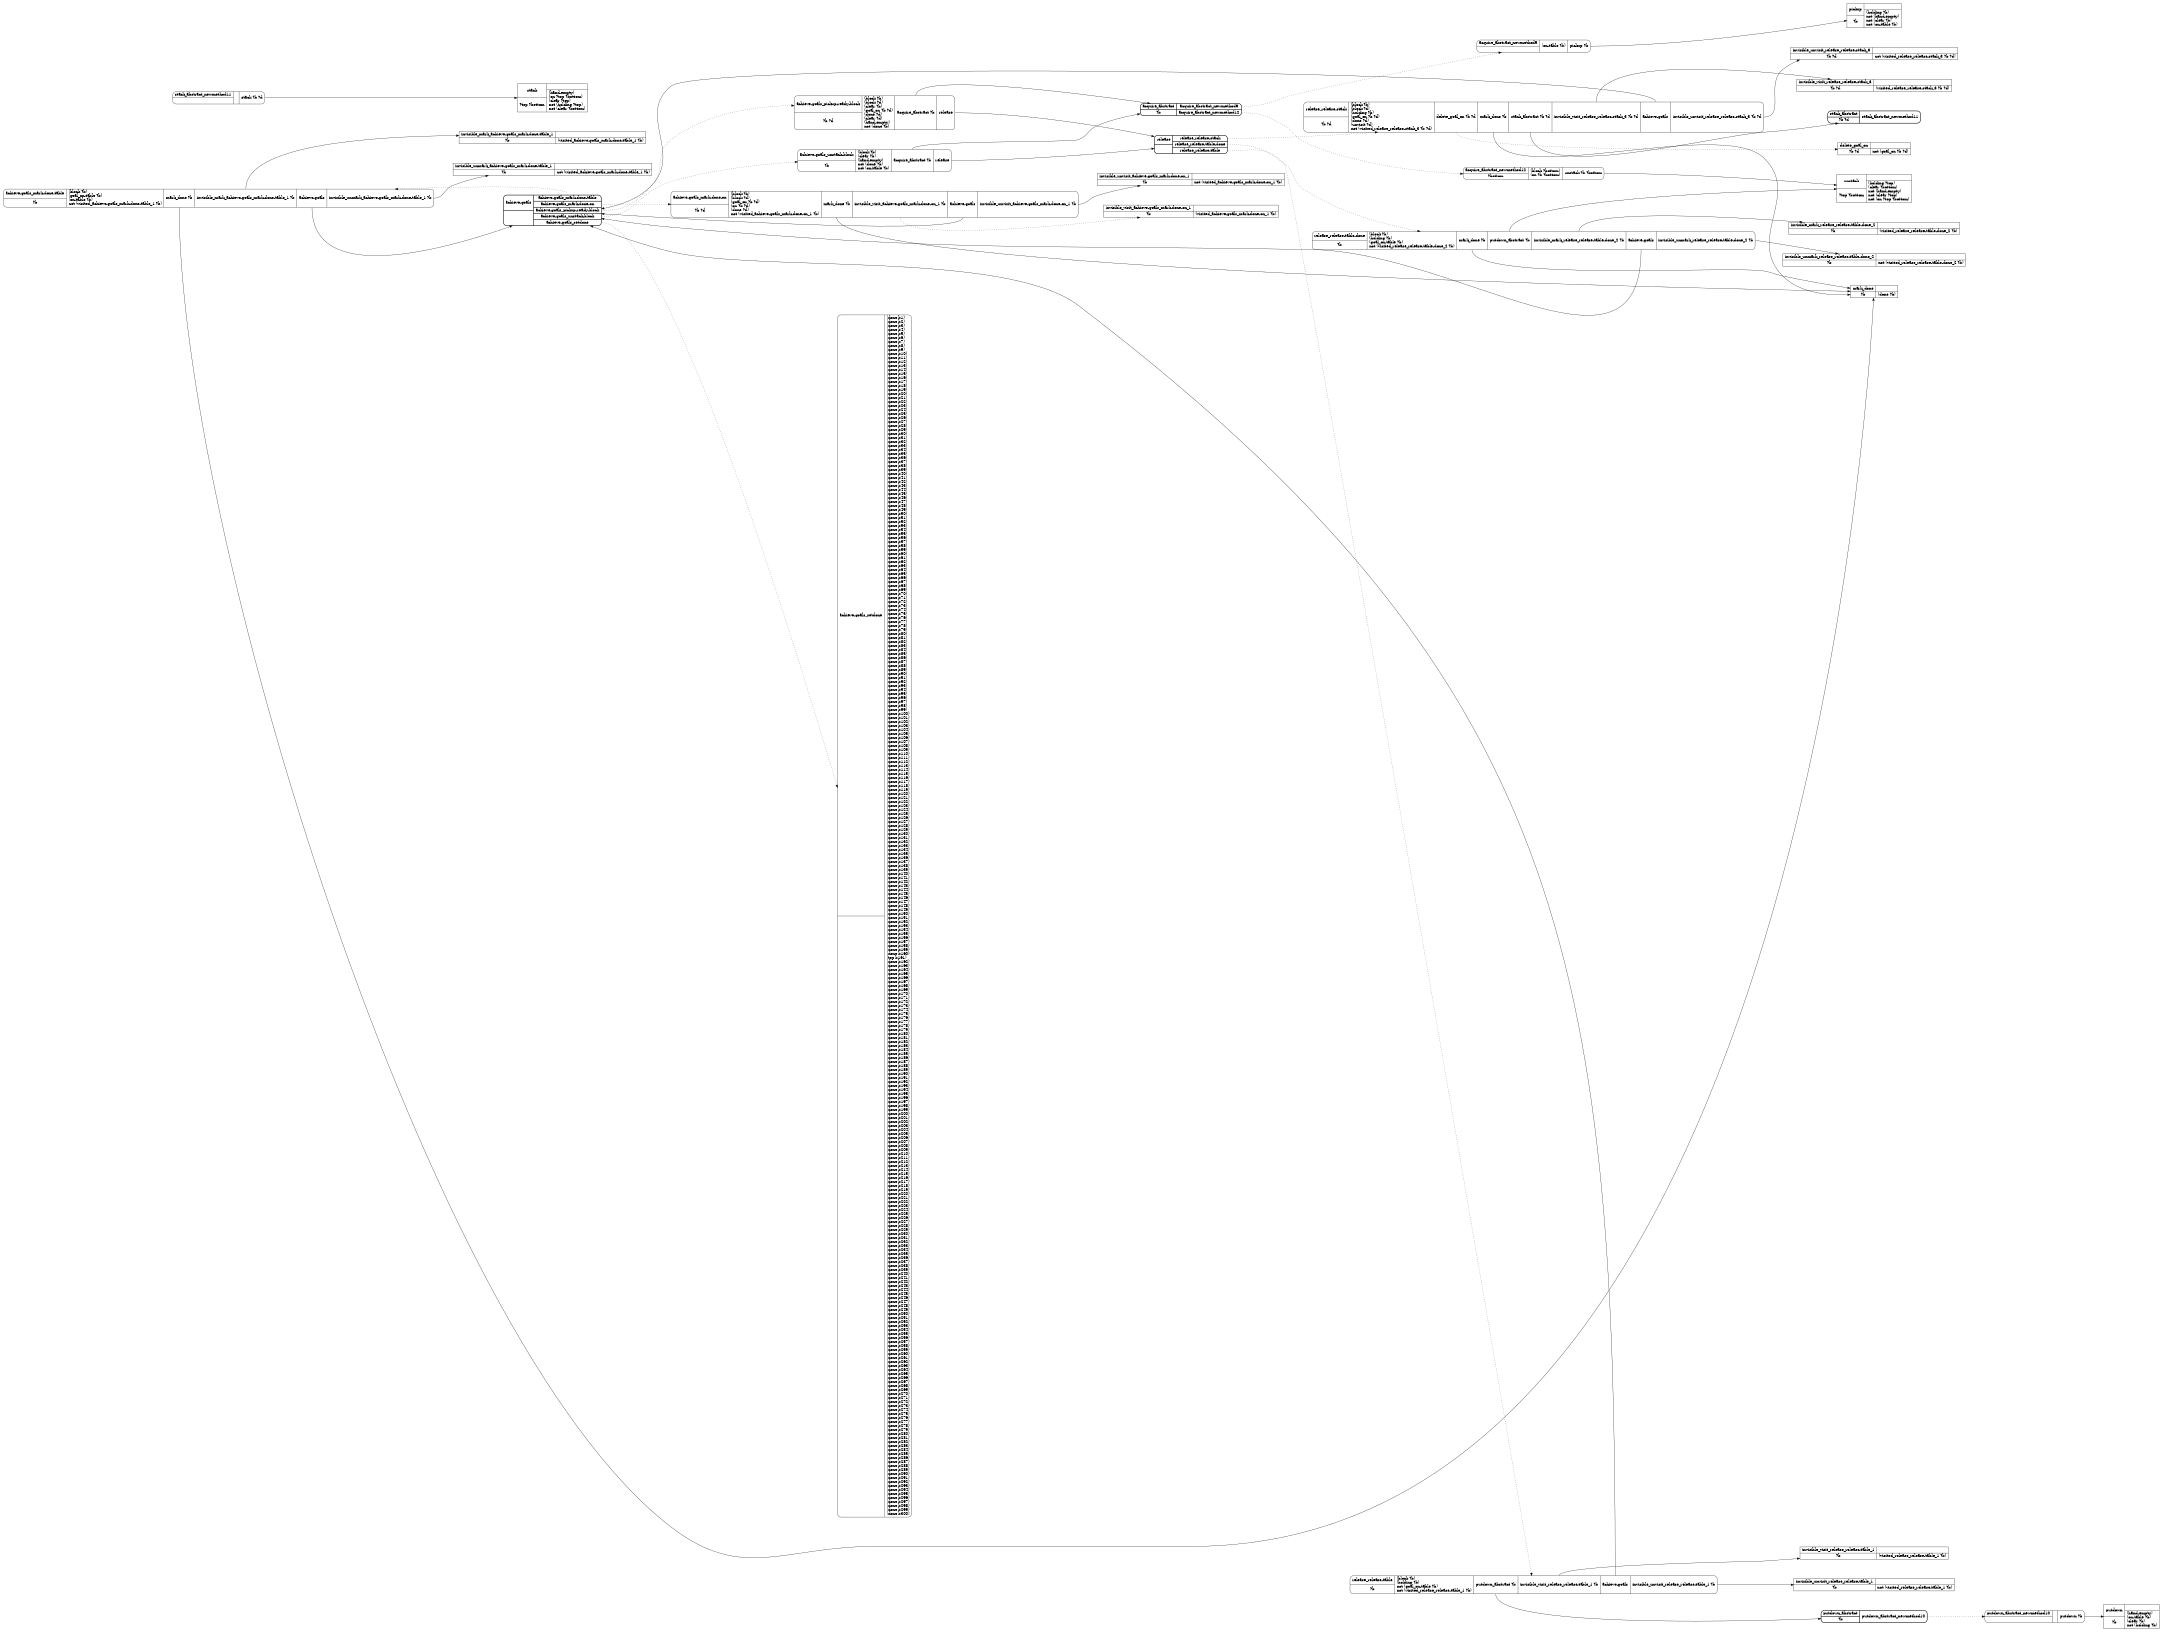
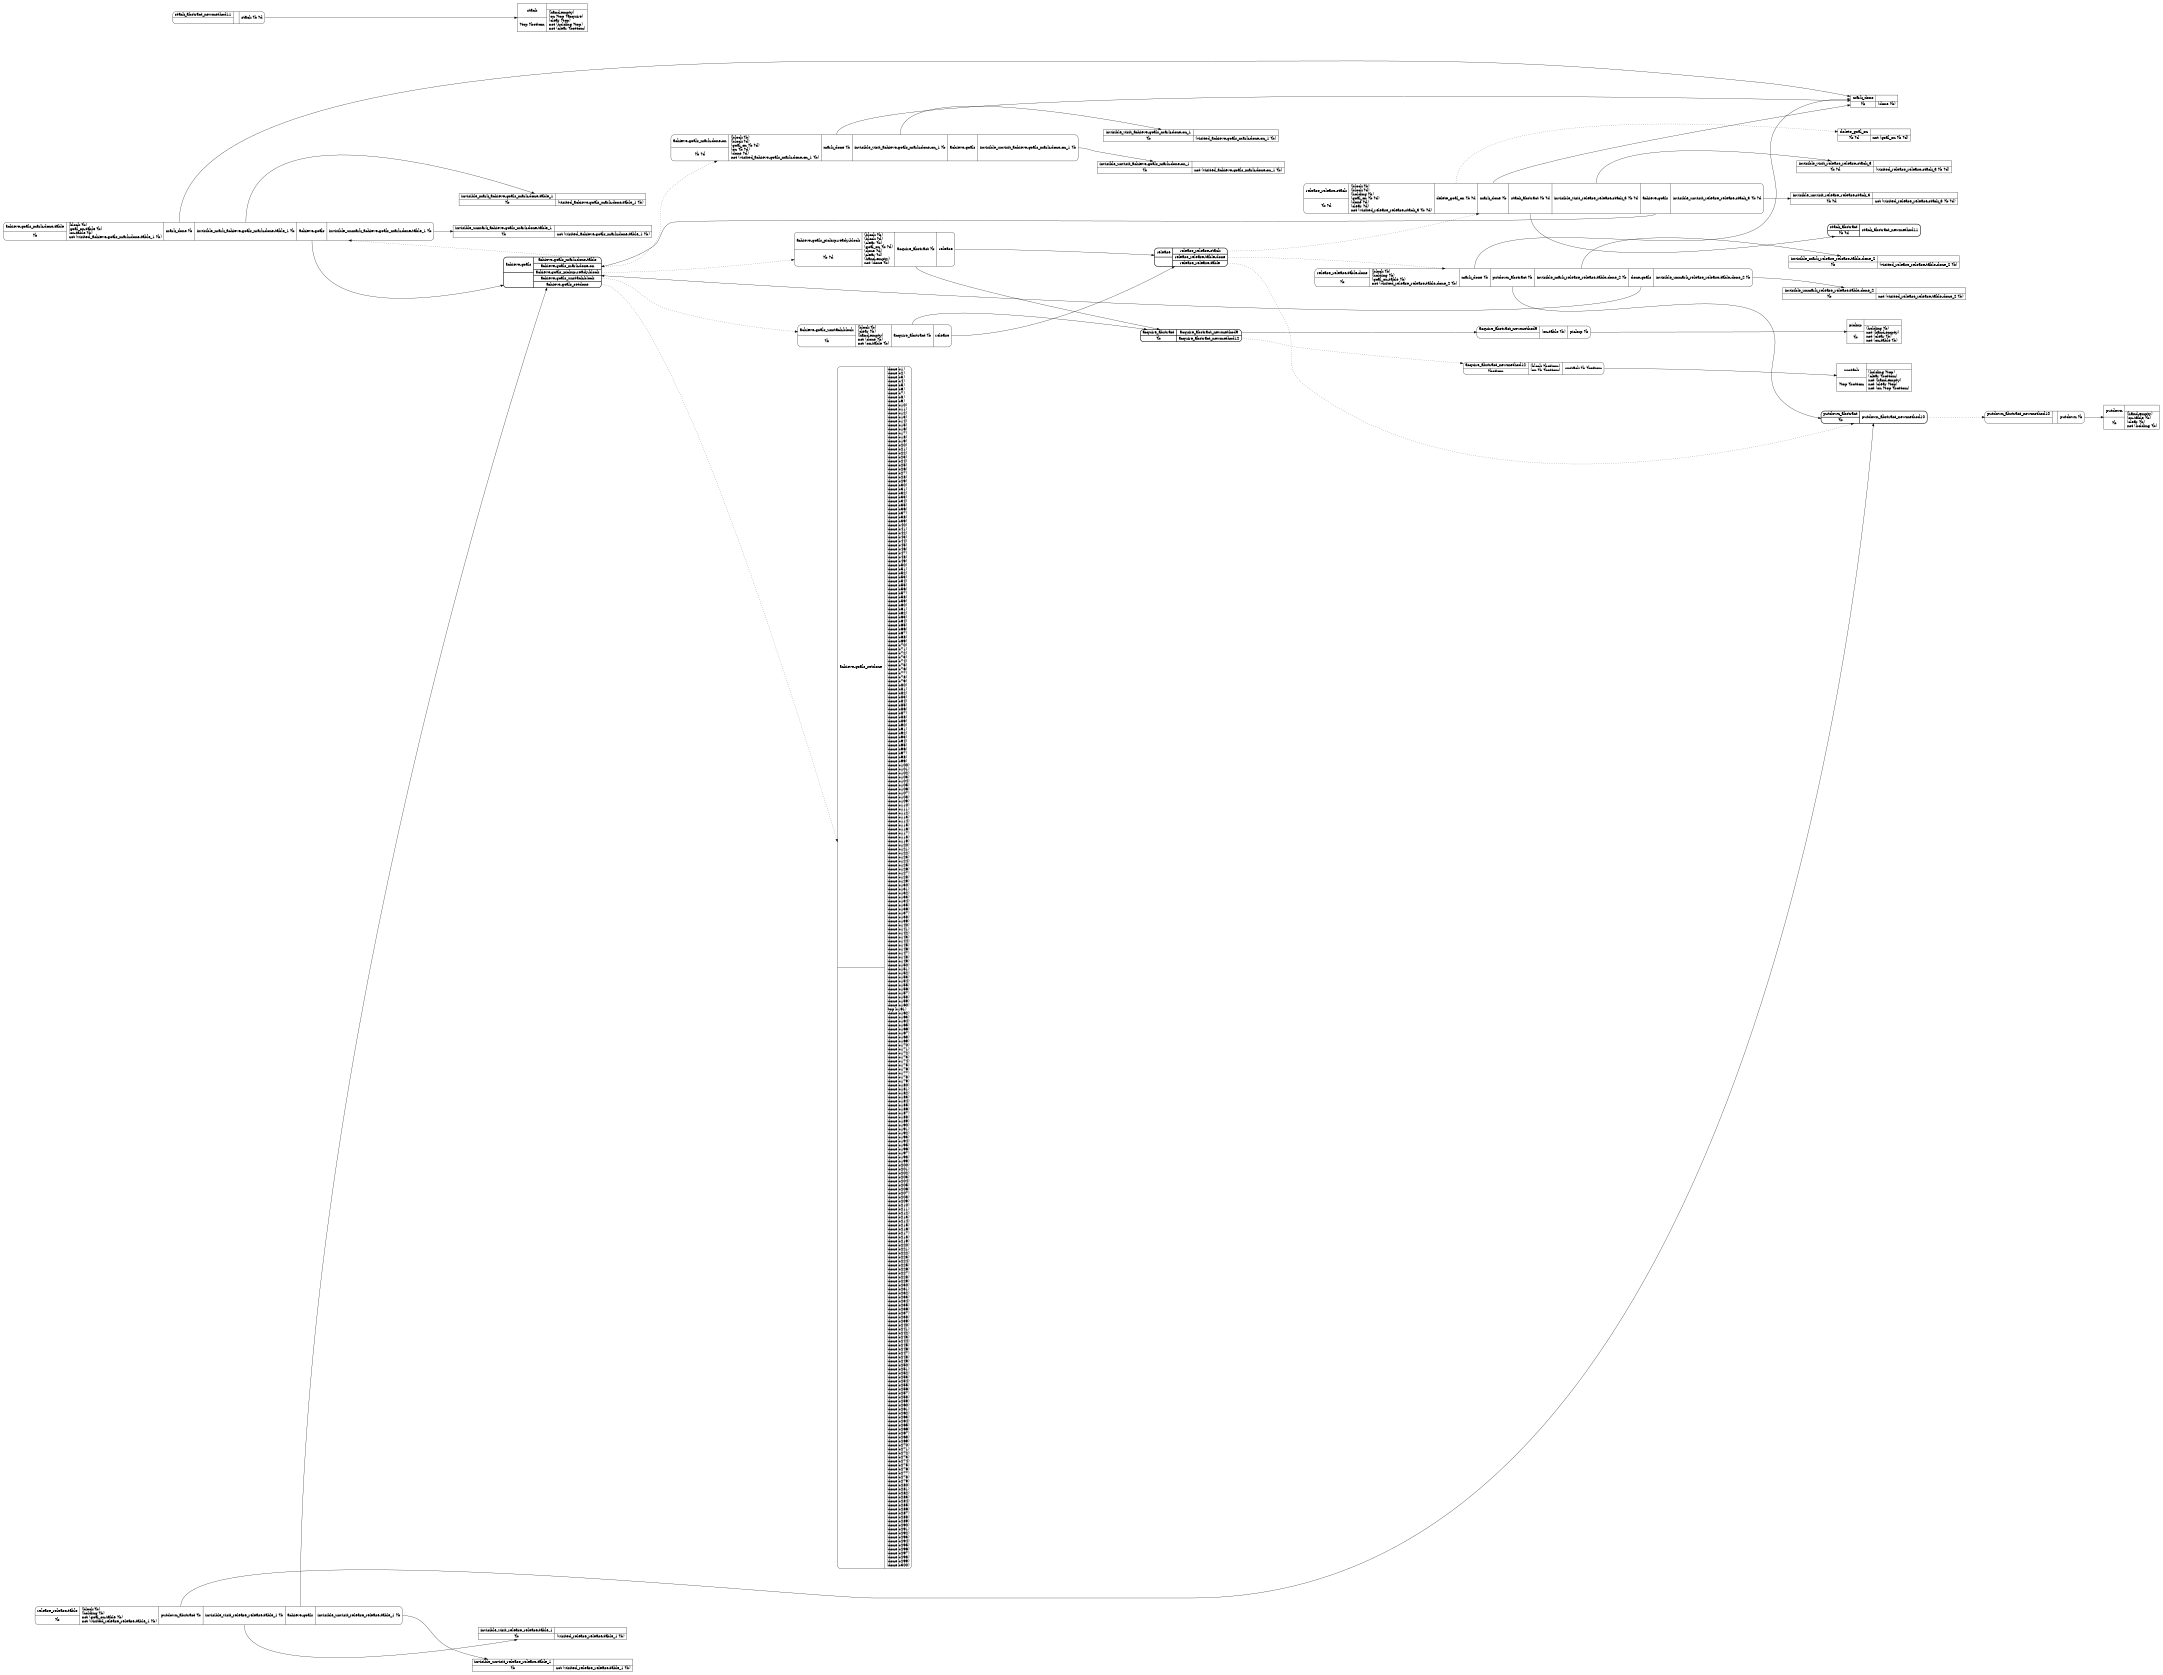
edge "acquire_abstract" -> "acquire_abstract_newmethod9": style dotted -> solid
node "stack": text "(on ?top ?bottom)" -> "(on ?top ?acquire)"
node "release_release-stack": text "(unvisit ?d)" -> "(clear ?d)"
edge "release_release-table-done" -> "unstack": now "release_release-table-done" -> "putdown_abstract"
edge "achieve-goals_mark-done-on" -> "achieve-goals": removed
edge "achieve-goals_mark-done-on" -> "invisible_visit_achieve-goals_mark-done-on_1": style dotted -> solid
node "release_release-table-done": text "achieve-goals" -> "done-goals"
edge "release" -> "release_release-table": now "release" -> "putdown_abstract"
